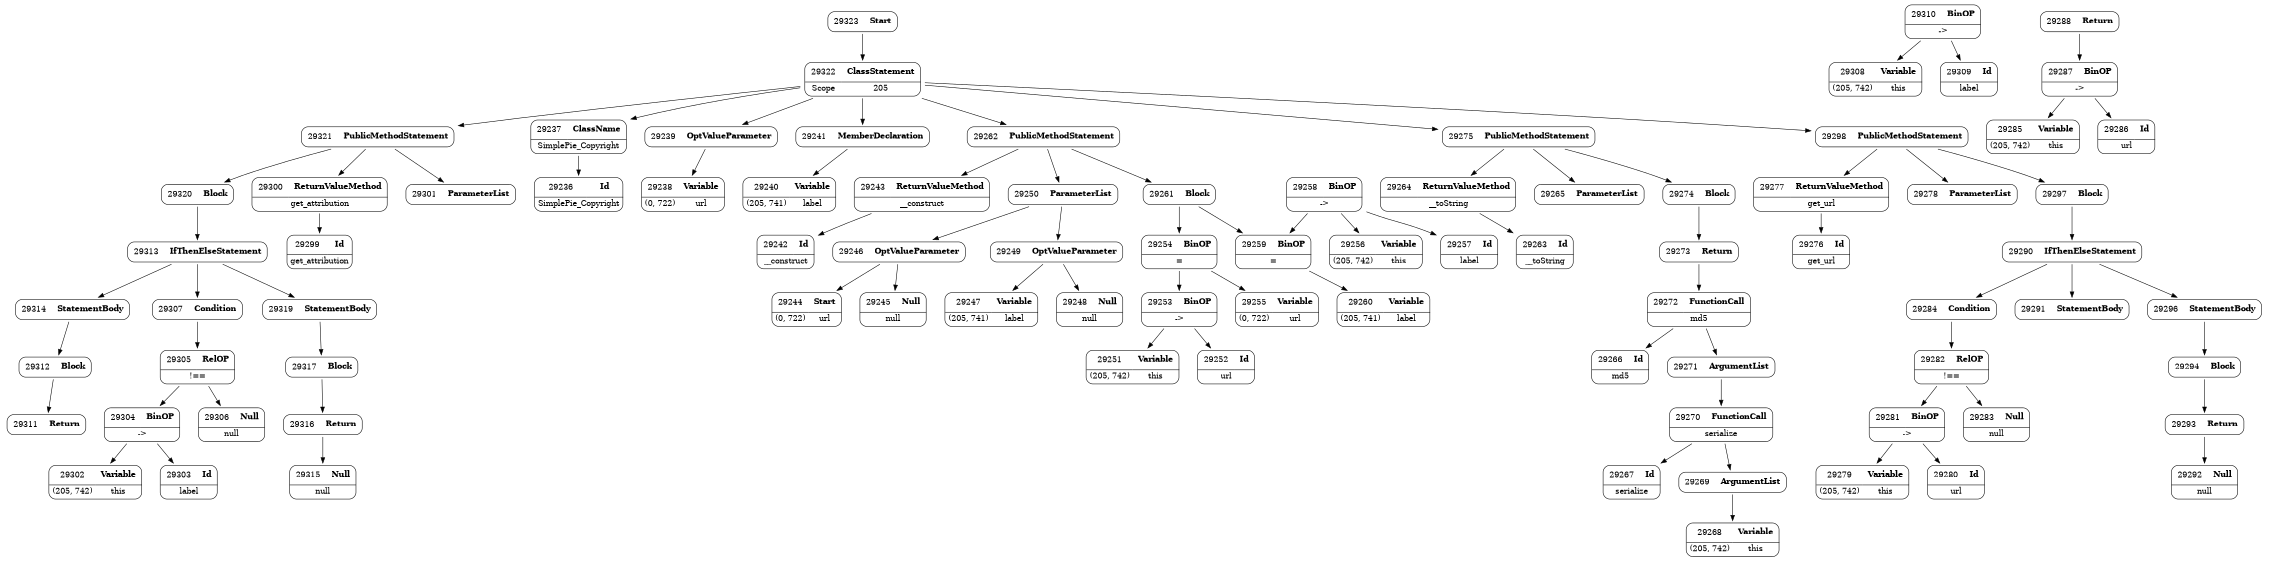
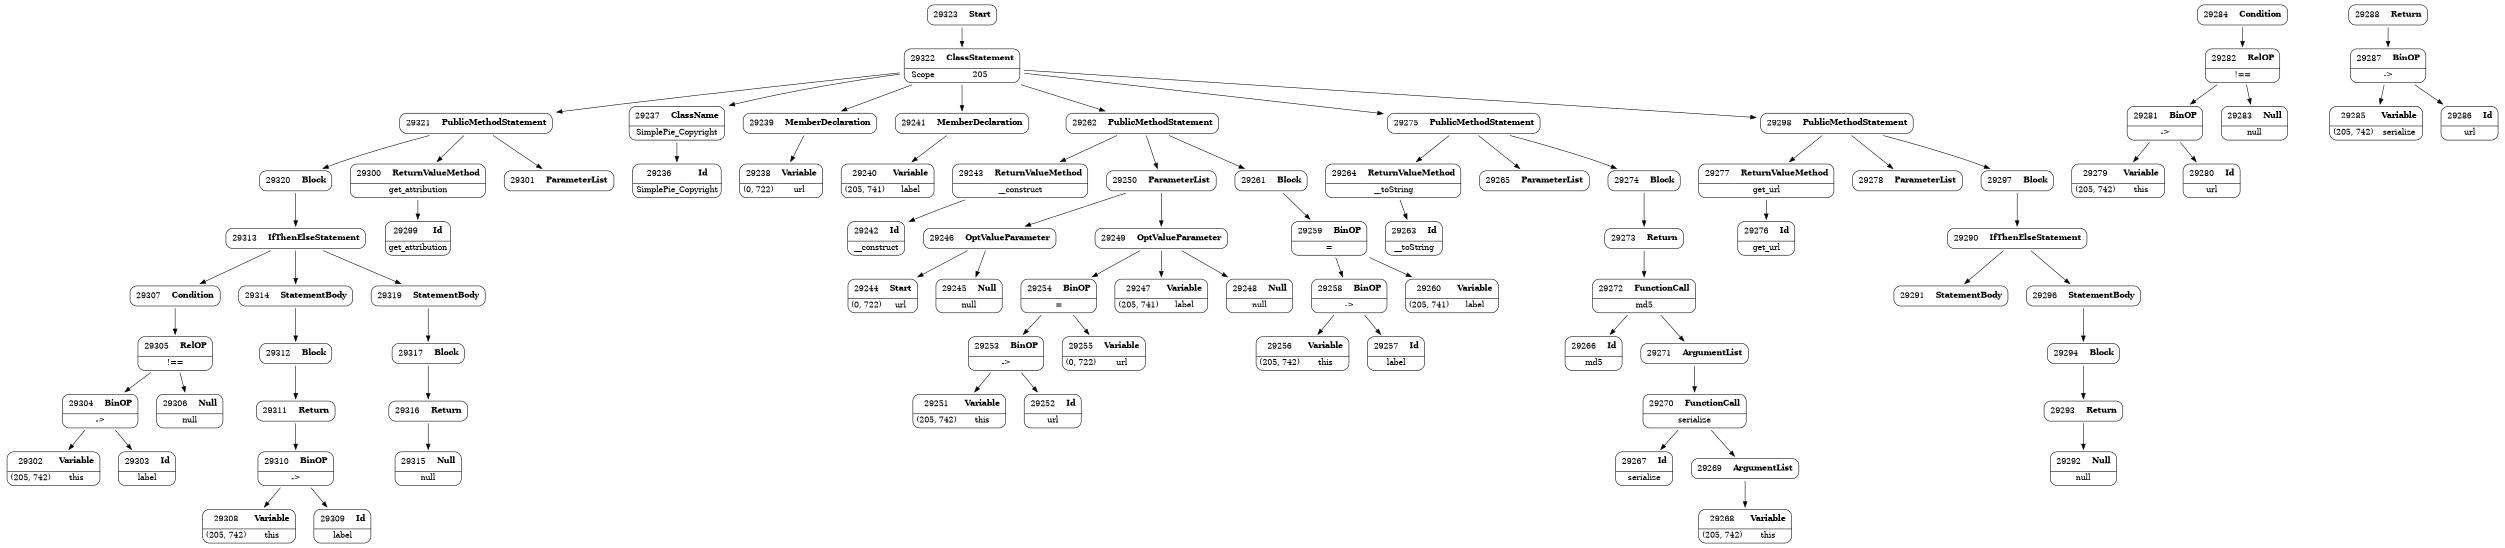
node "29239": text "OptValueParameter" -> "MemberDeclaration"
node "29285": text "this" -> "serialize"
edge "29261" -> "29254": now "29249" -> "29254"
edge "29258" -> "29259": reversed
edge "29290" -> "29284": removed
edge "29311" -> "29310": added
